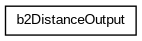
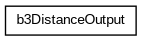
node "b2DistanceOutput": label "b2DistanceOutput" -> "b3DistanceOutput"
